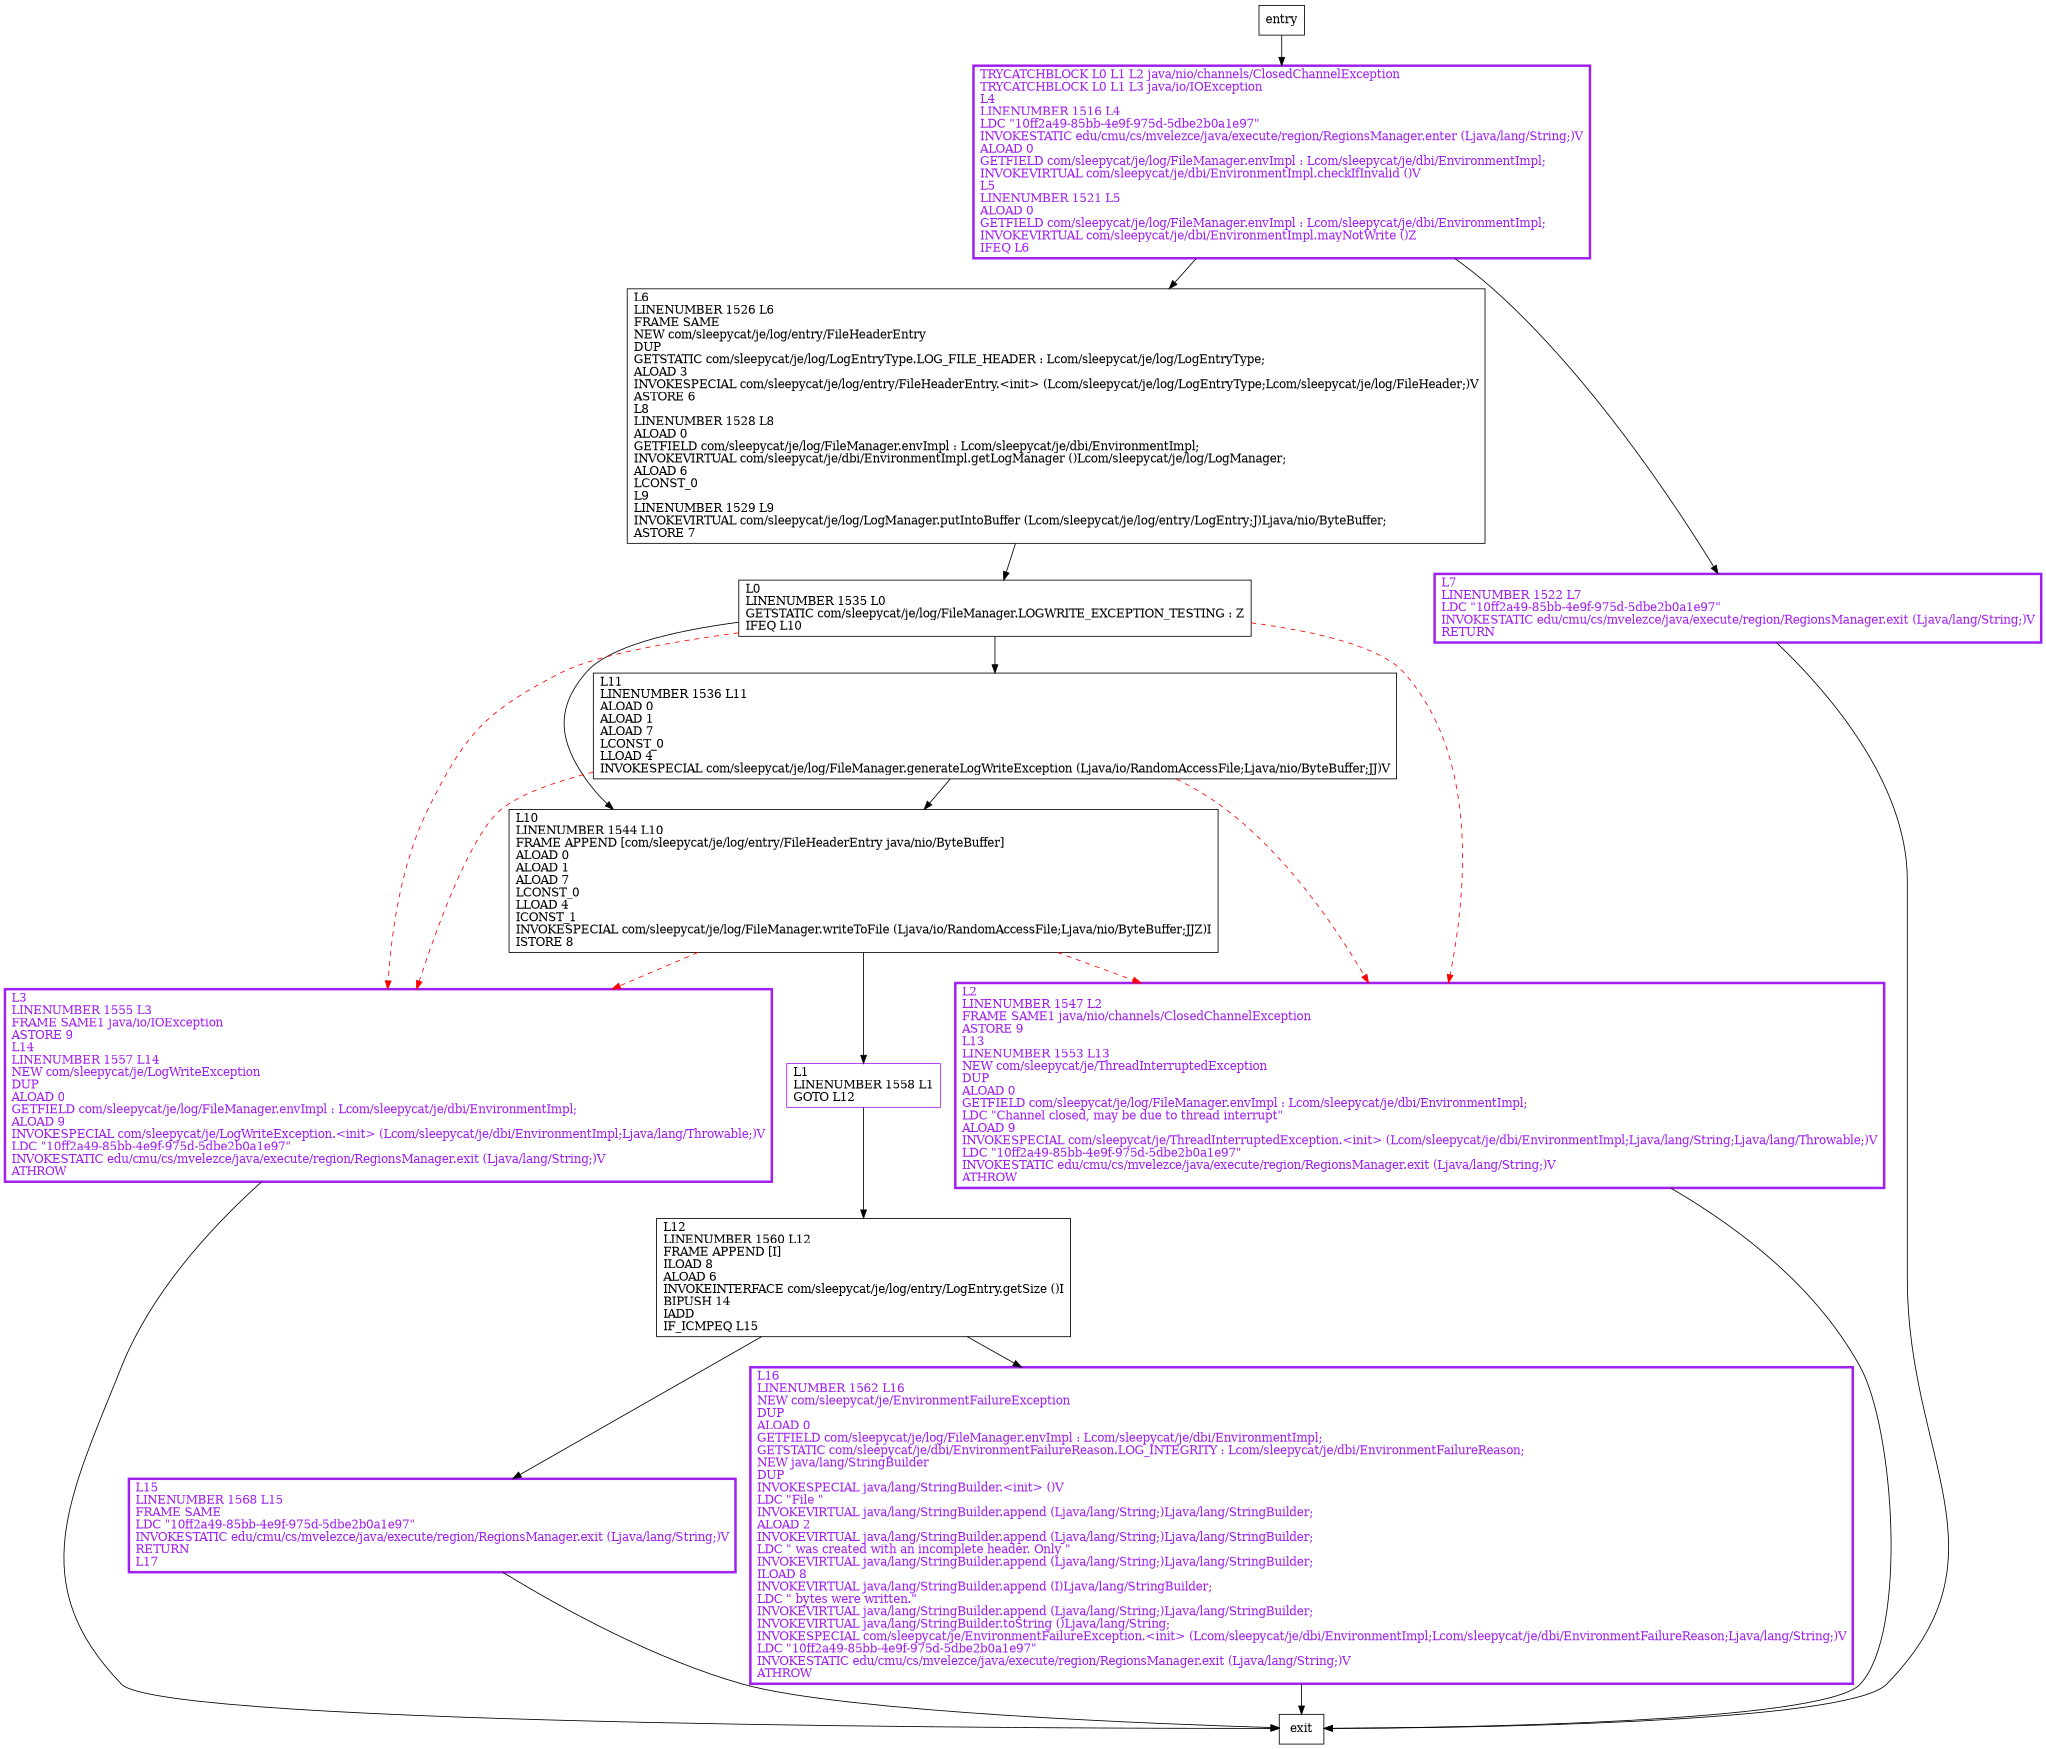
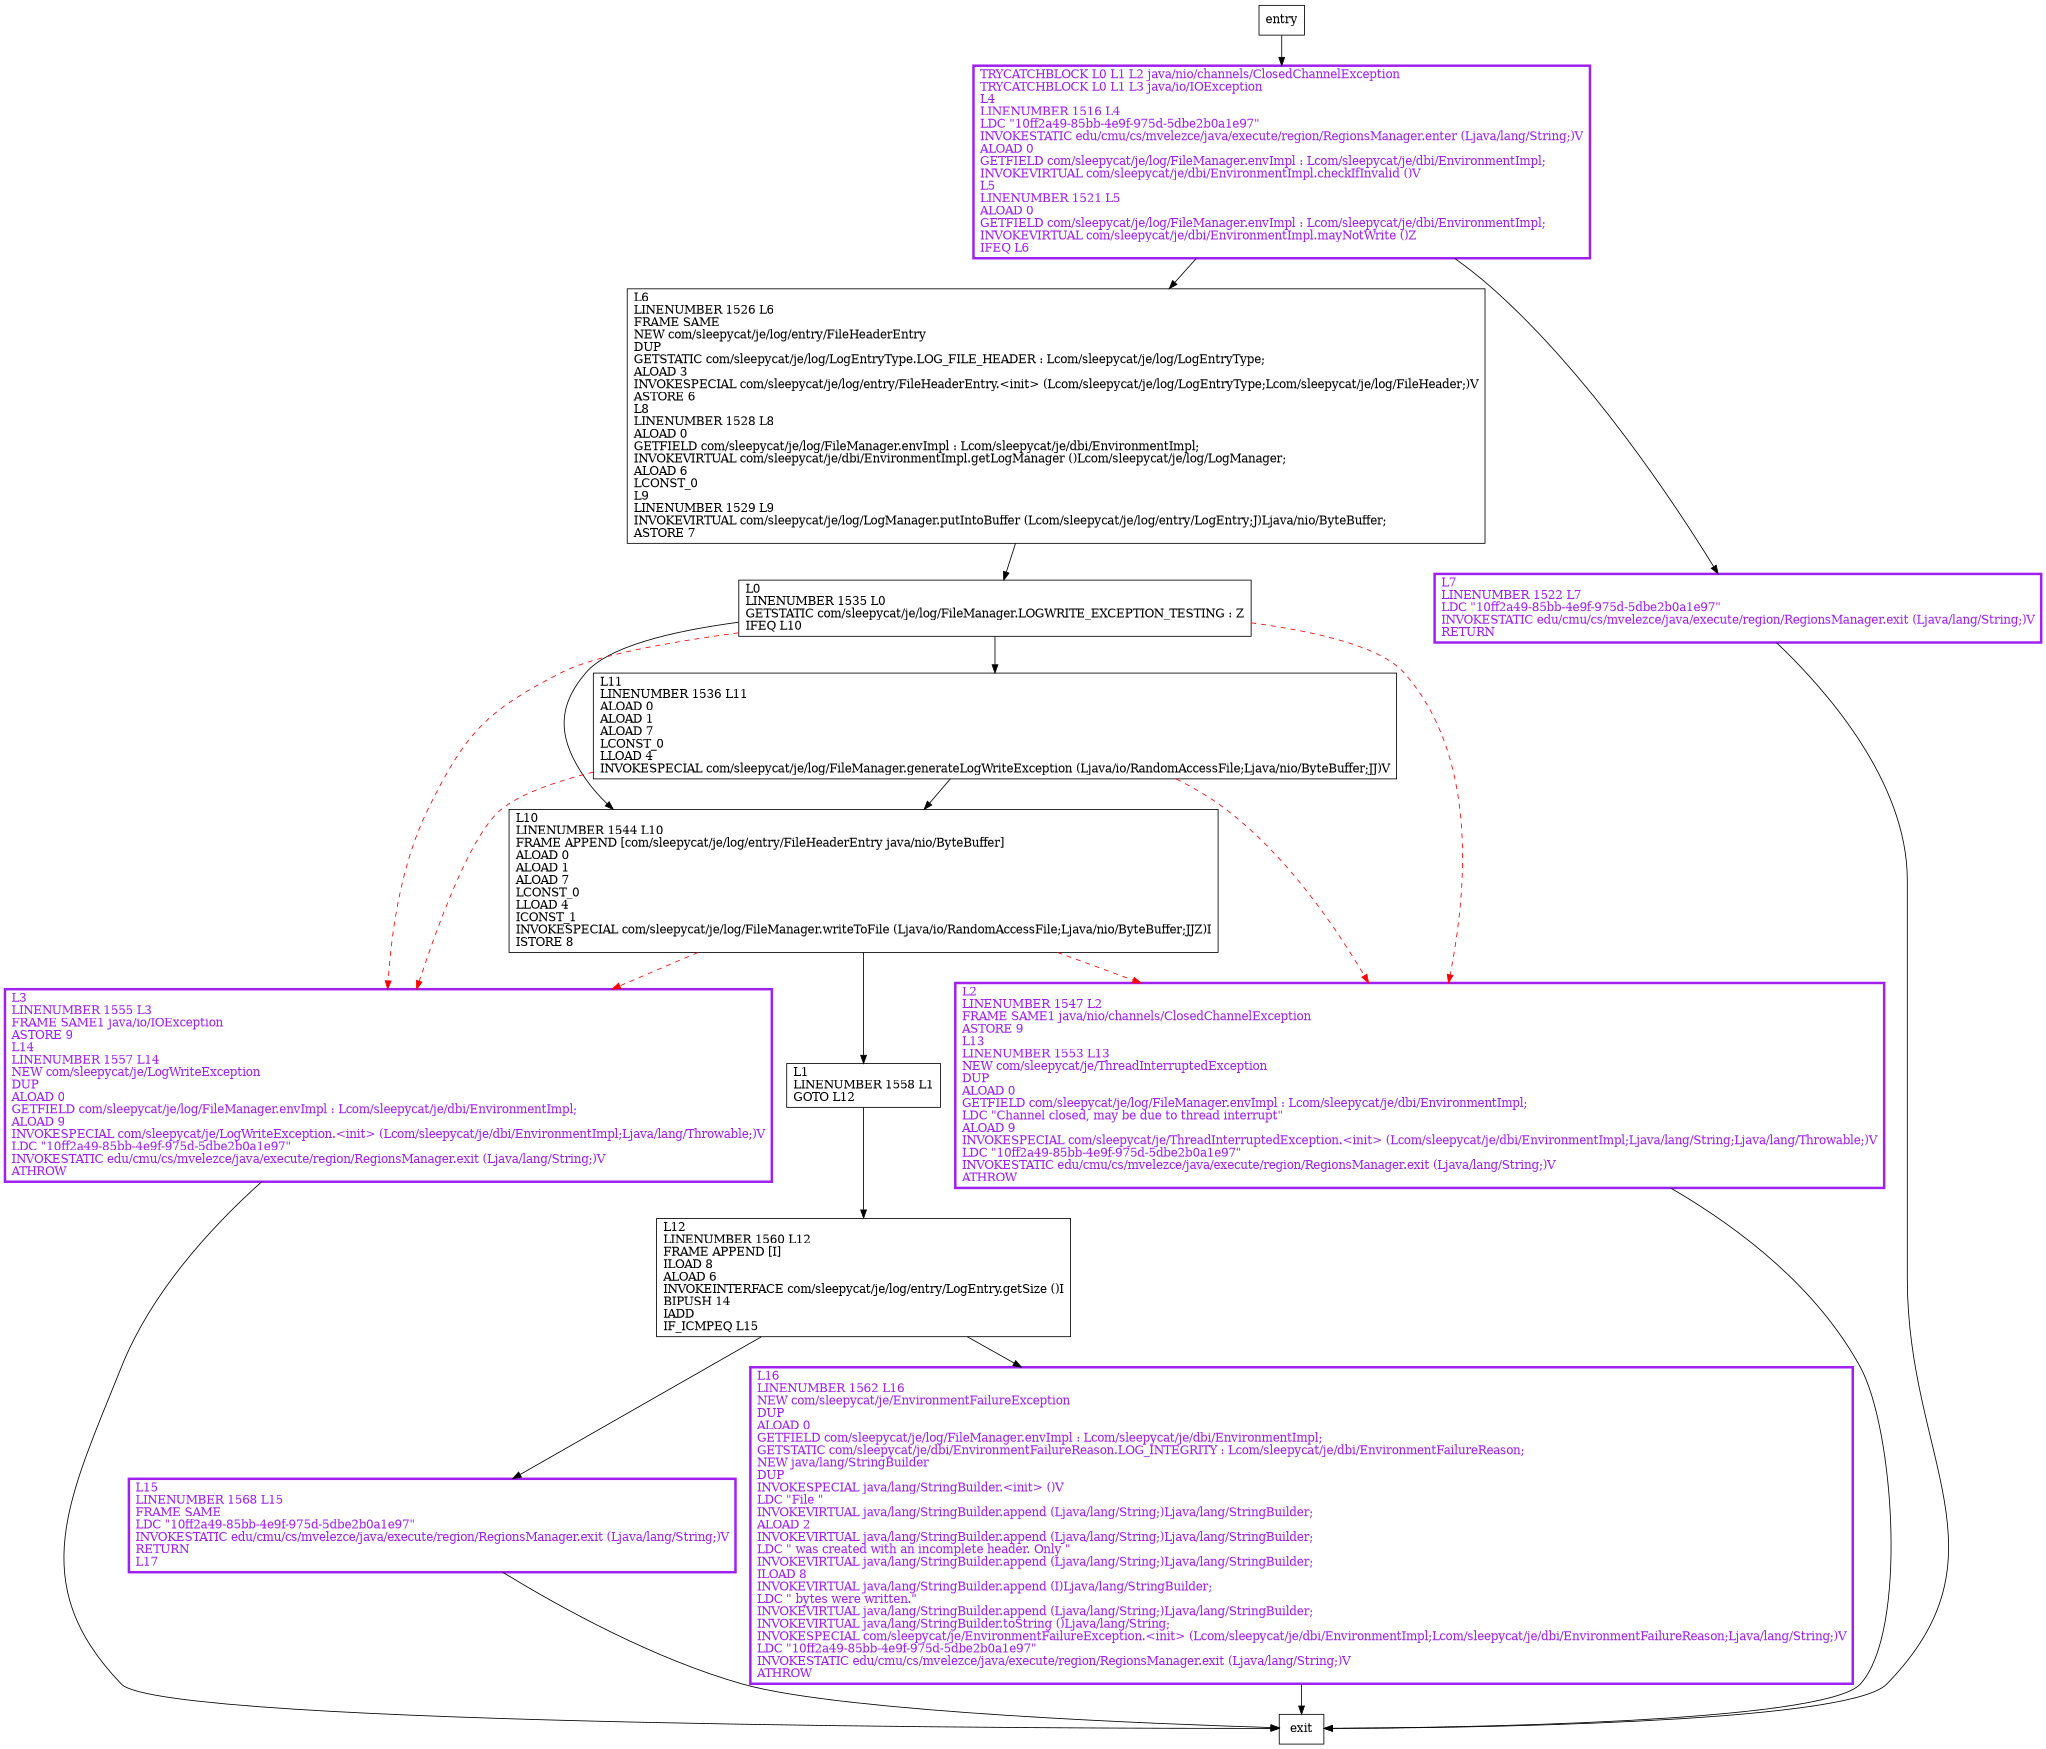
node "L1 LINENUMBER 1558 L1 GOTO L12": color purple -> black
